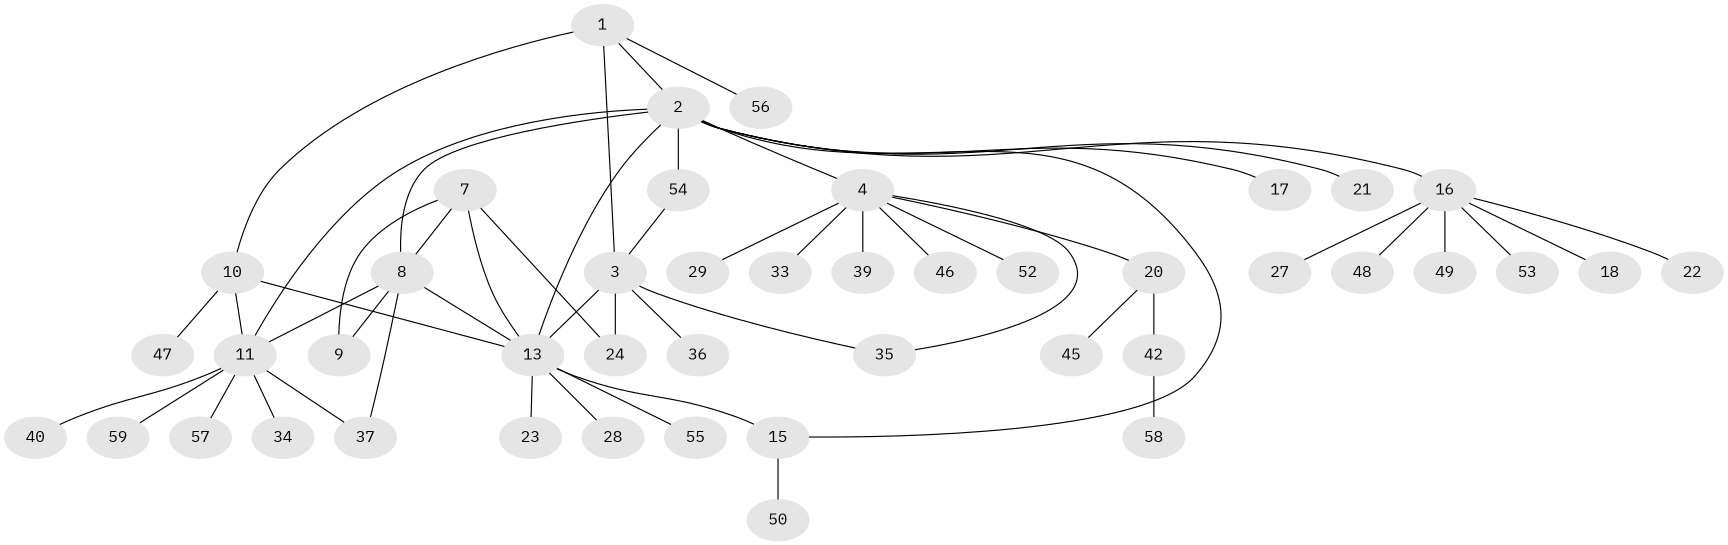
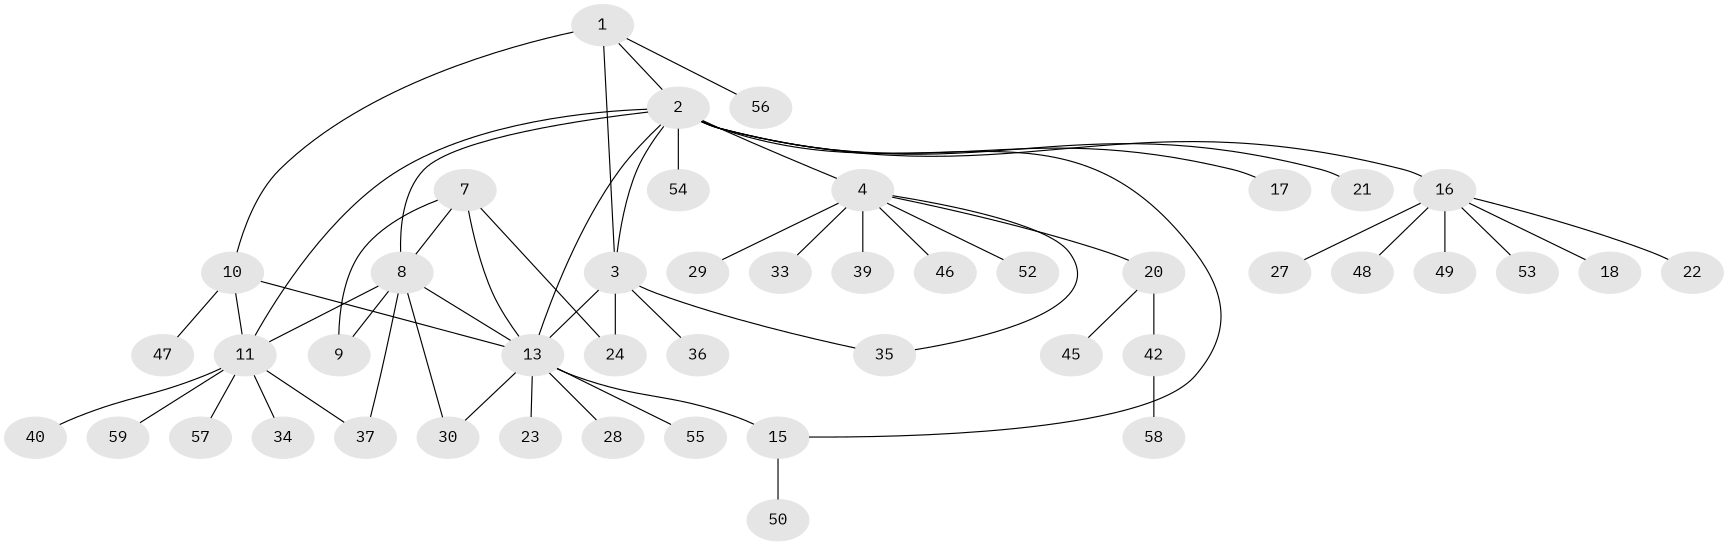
edge "54" -- "3": now "2" -- "3"
node "30": added
